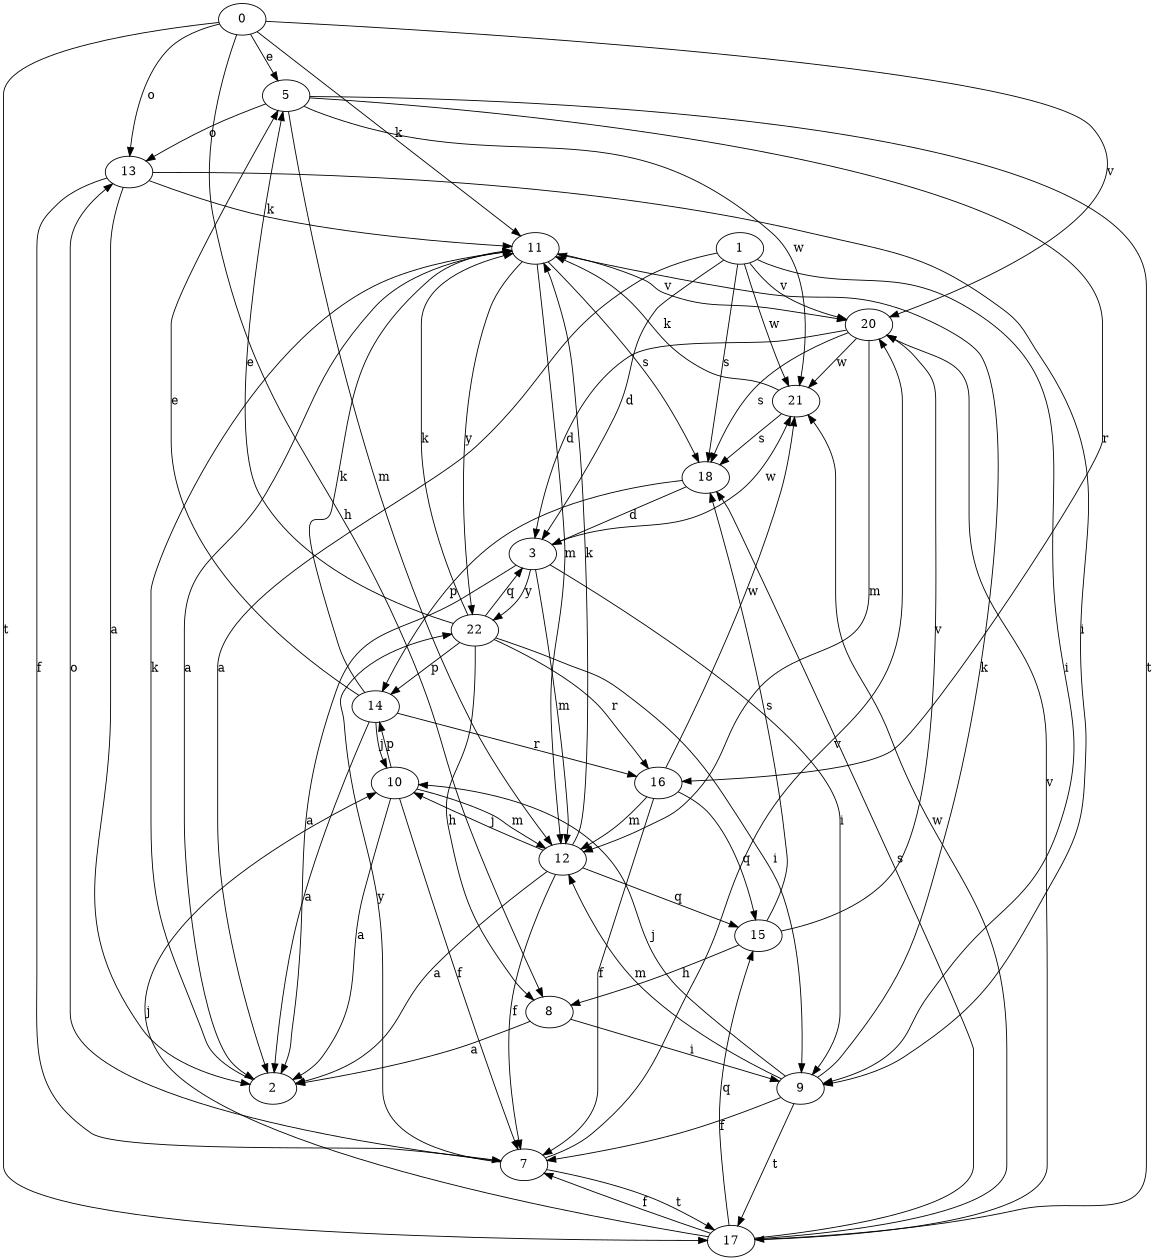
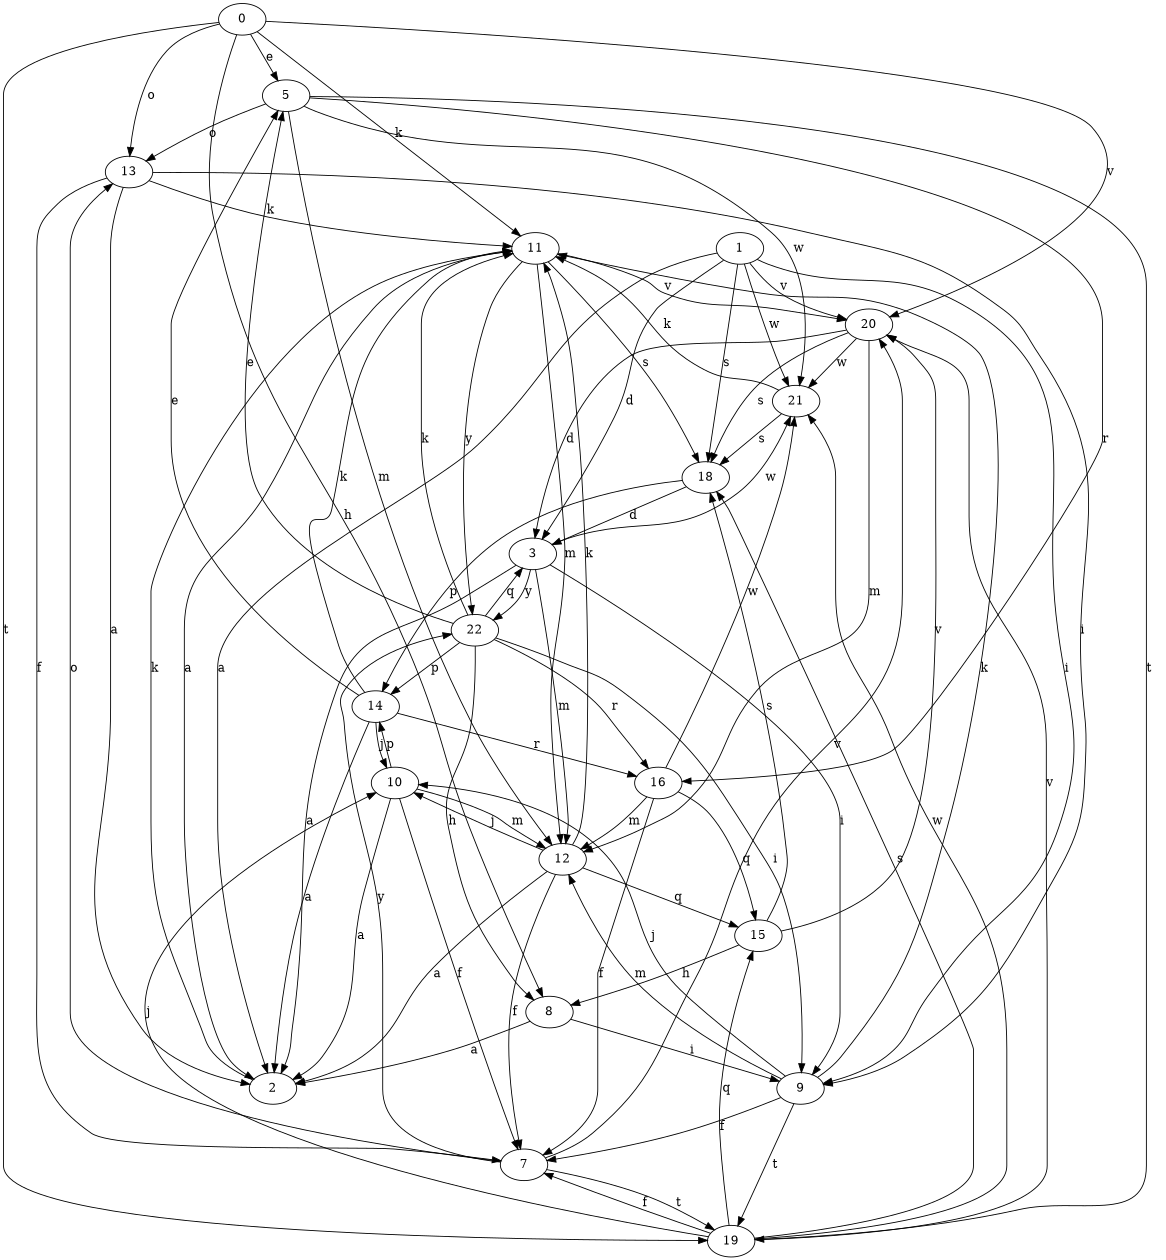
node "17": label "17" -> "19"
